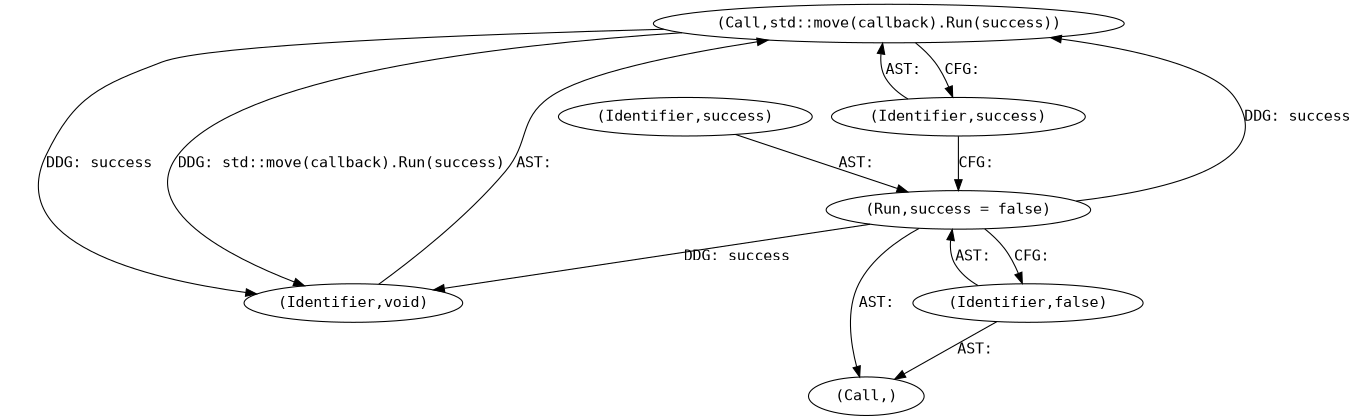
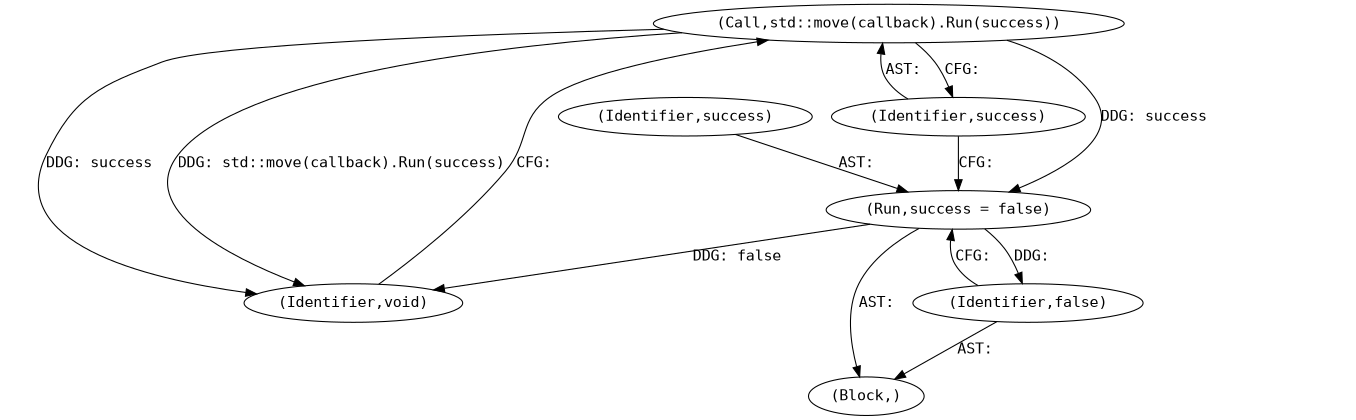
edge "(Run,success = false)" -> "(Call,std::move(callback).Run(success))": reversed
edge "(Identifier,void)" -> "(Call,std::move(callback).Run(success))": label "AST: " -> "CFG: "
edge "(Run,success = false)" -> "(Identifier,void)": label "DDG: success" -> "DDG: false"
edge "(Identifier,false)" -> "(Run,success = false)": label "AST: " -> "CFG: "
edge "(Run,success = false)" -> "(Identifier,false)": label "CFG: " -> "DDG: "
node "(Call,)": label "(Call,)" -> "(Block,)"
